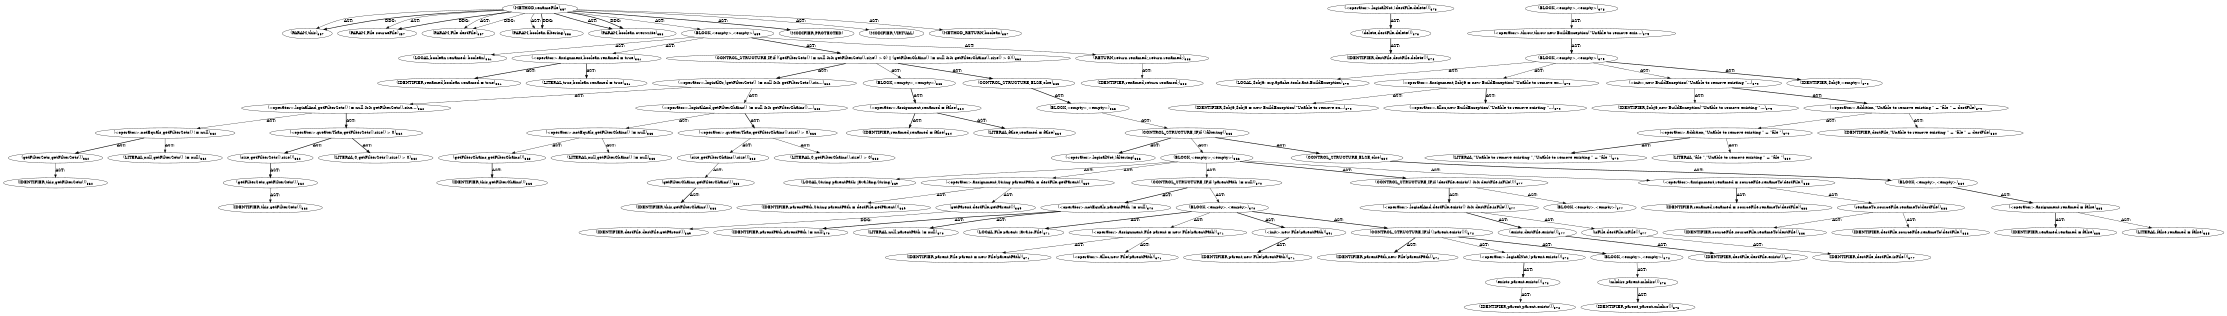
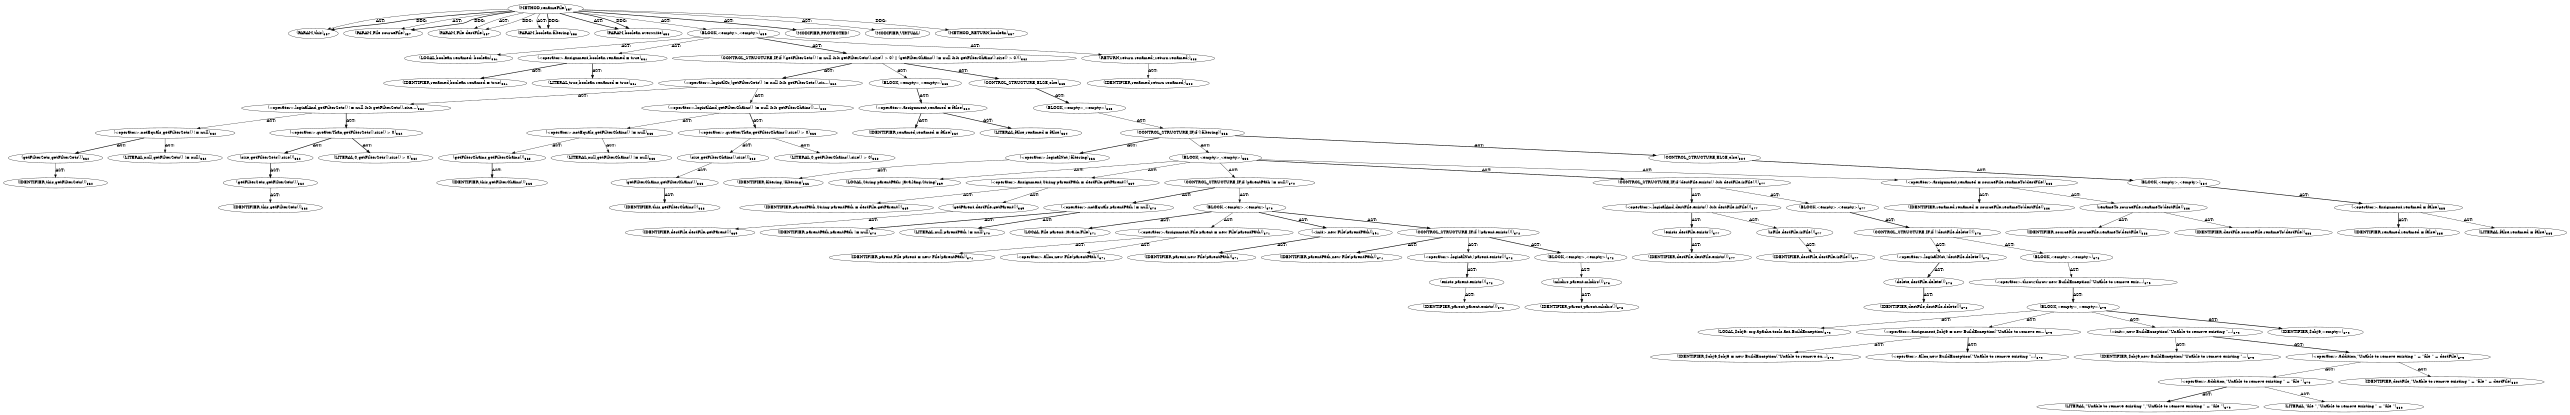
edge "(METHOD,renameFile)" -> "(METHOD_RETURN,boolean)": label "AST: " -> "DDG: "
node "(IDENTIFIER,filtering,!filtering)": added
edge "(getParent,destFile.getParent())" -> "(IDENTIFIER,destFile,destFile.getParent())": label "DDG: " -> "AST: "
node "(CONTROL_STRUCTURE,IF,if (!destFile.delete()))": added
